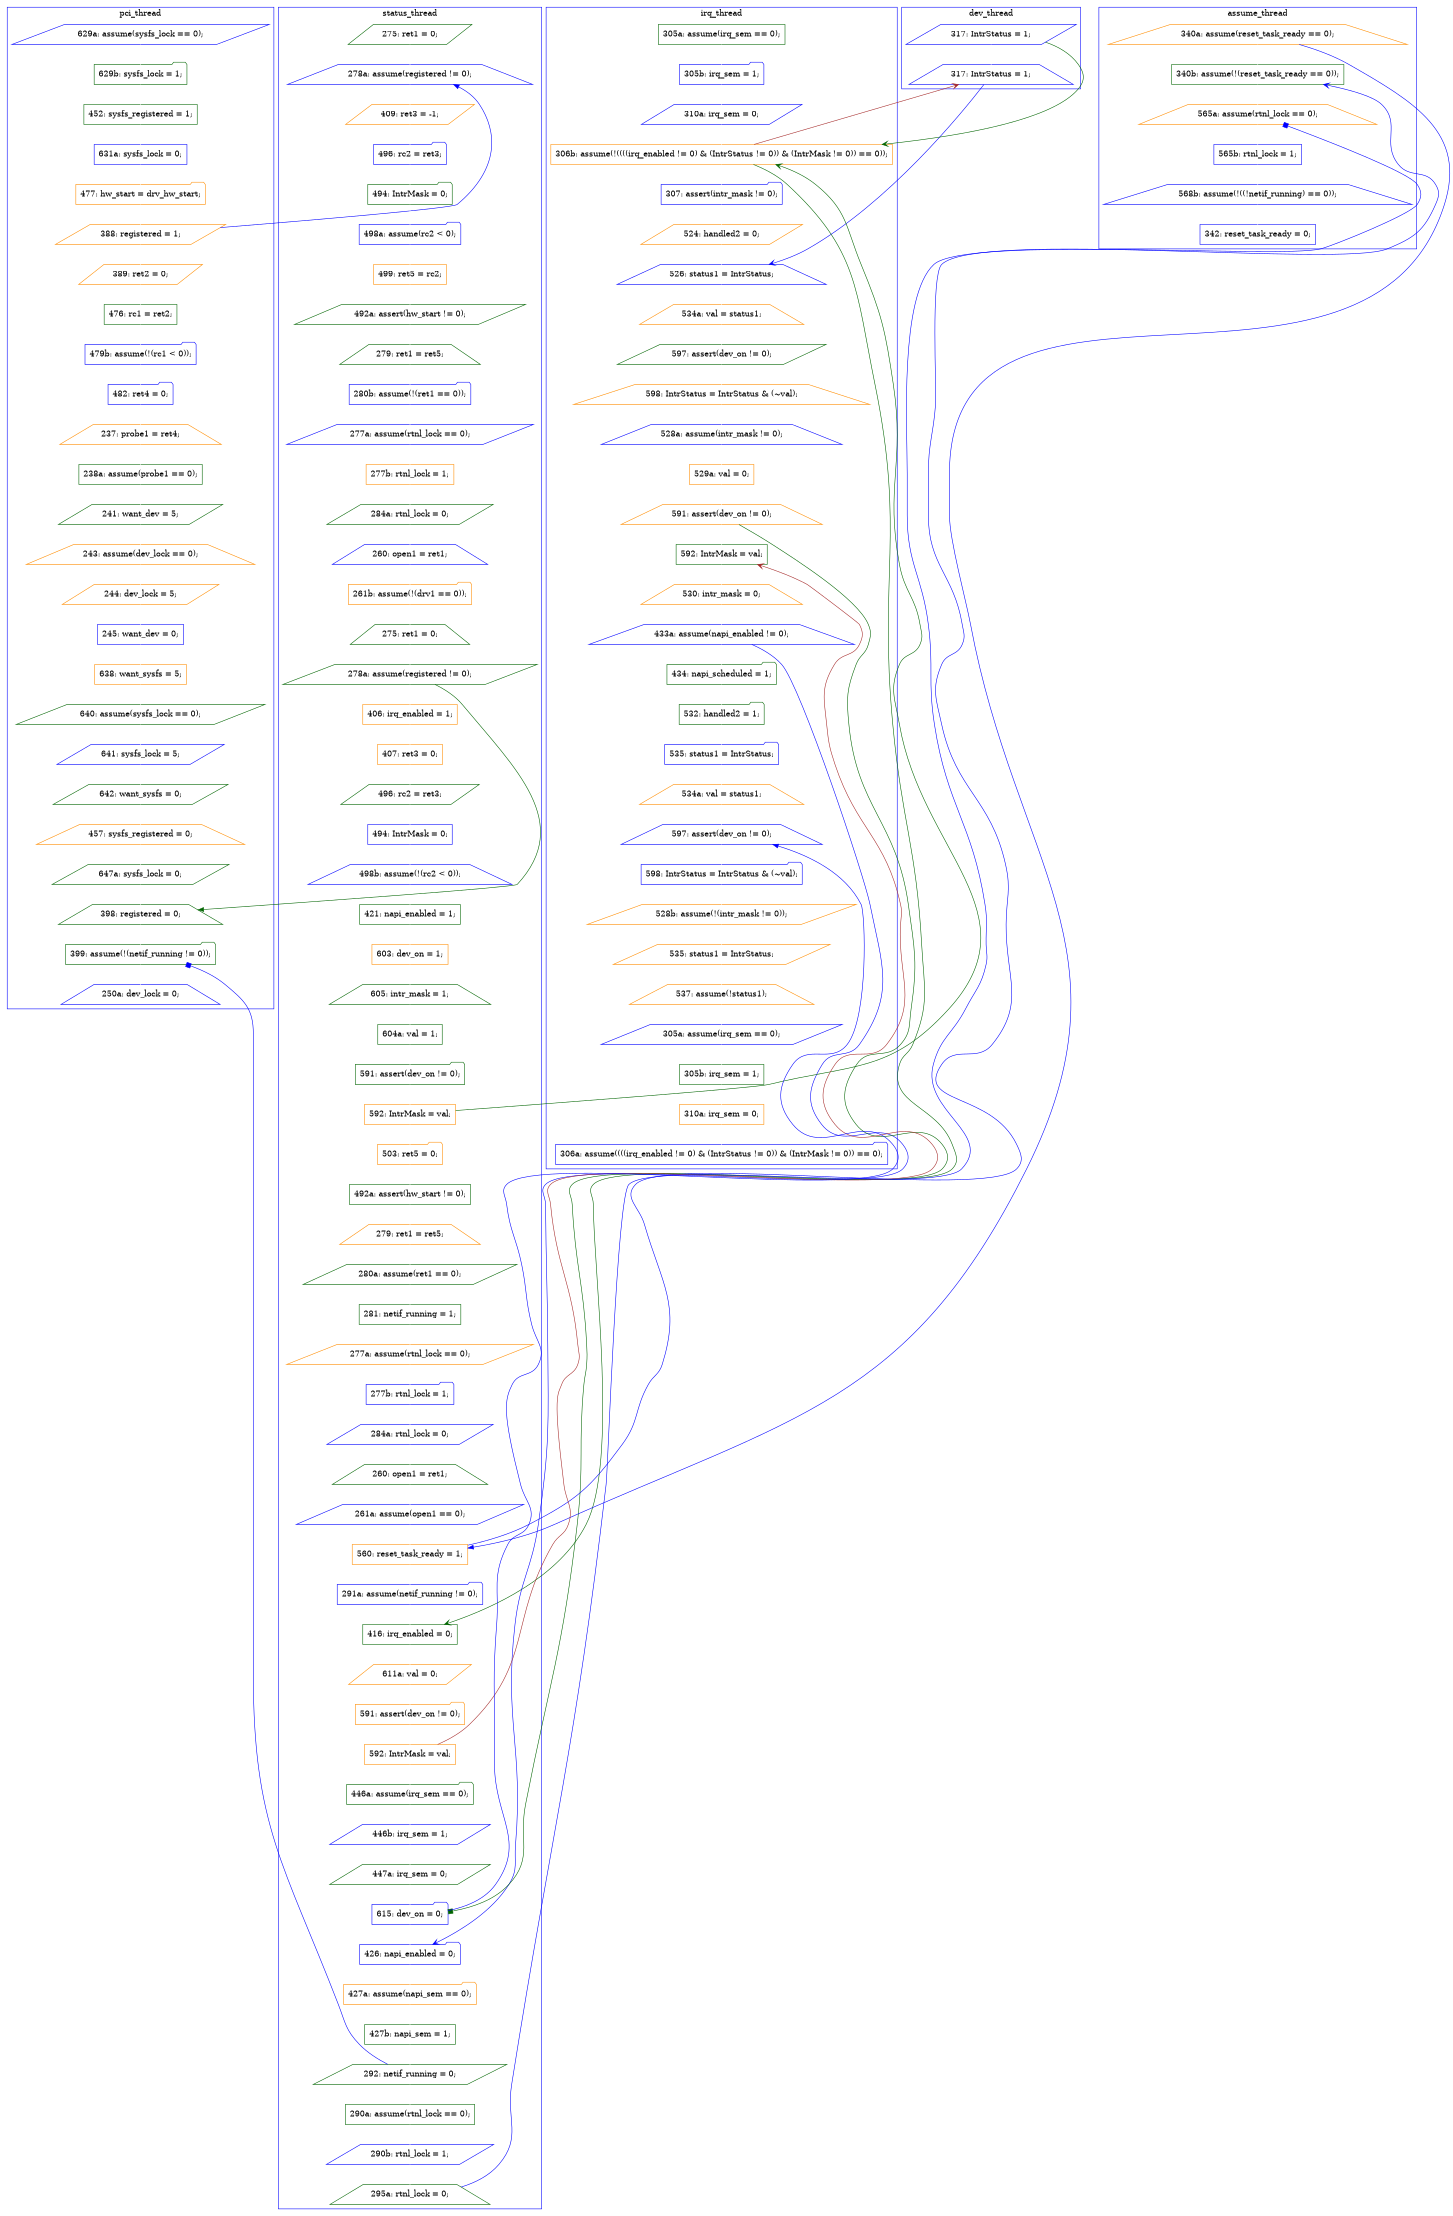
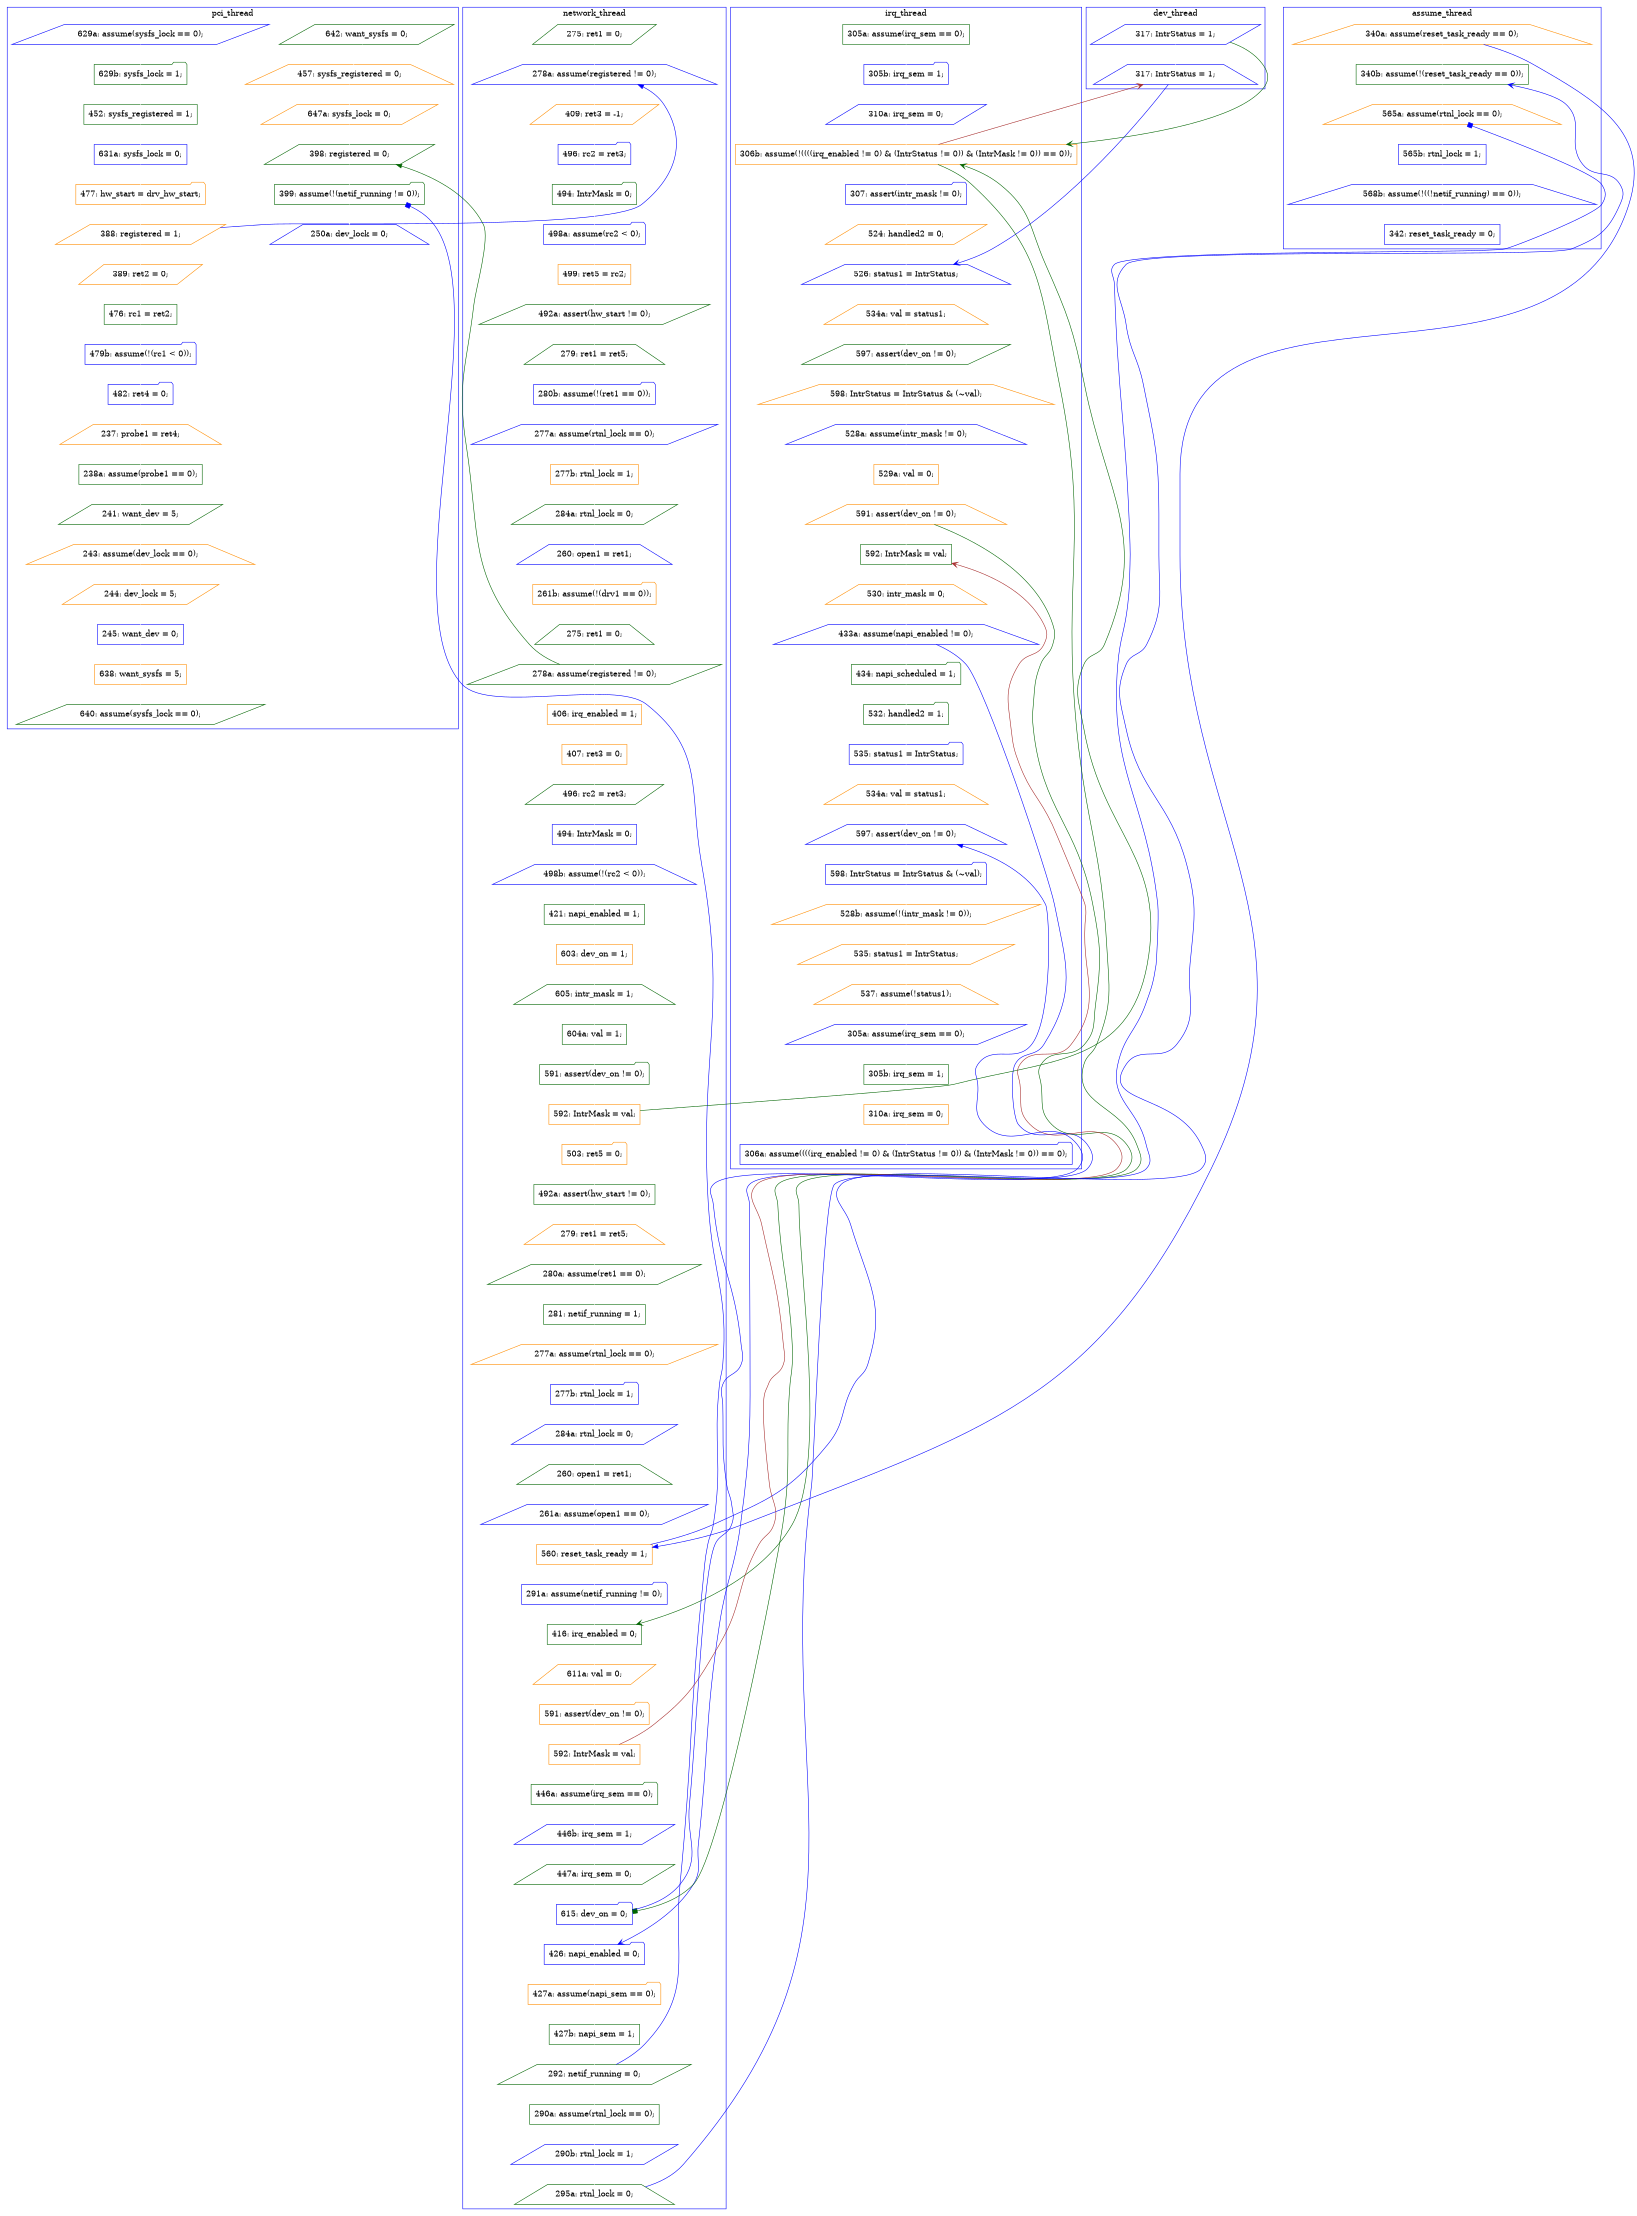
cluster "status_thread": label "status_thread" -> "network_thread"
node "641: sysfs_lock = 5;": removed
node "647a: sysfs_lock = 0;": color darkgreen -> darkorange
node "398: registered = 0;": shape trapezium -> parallelogram
